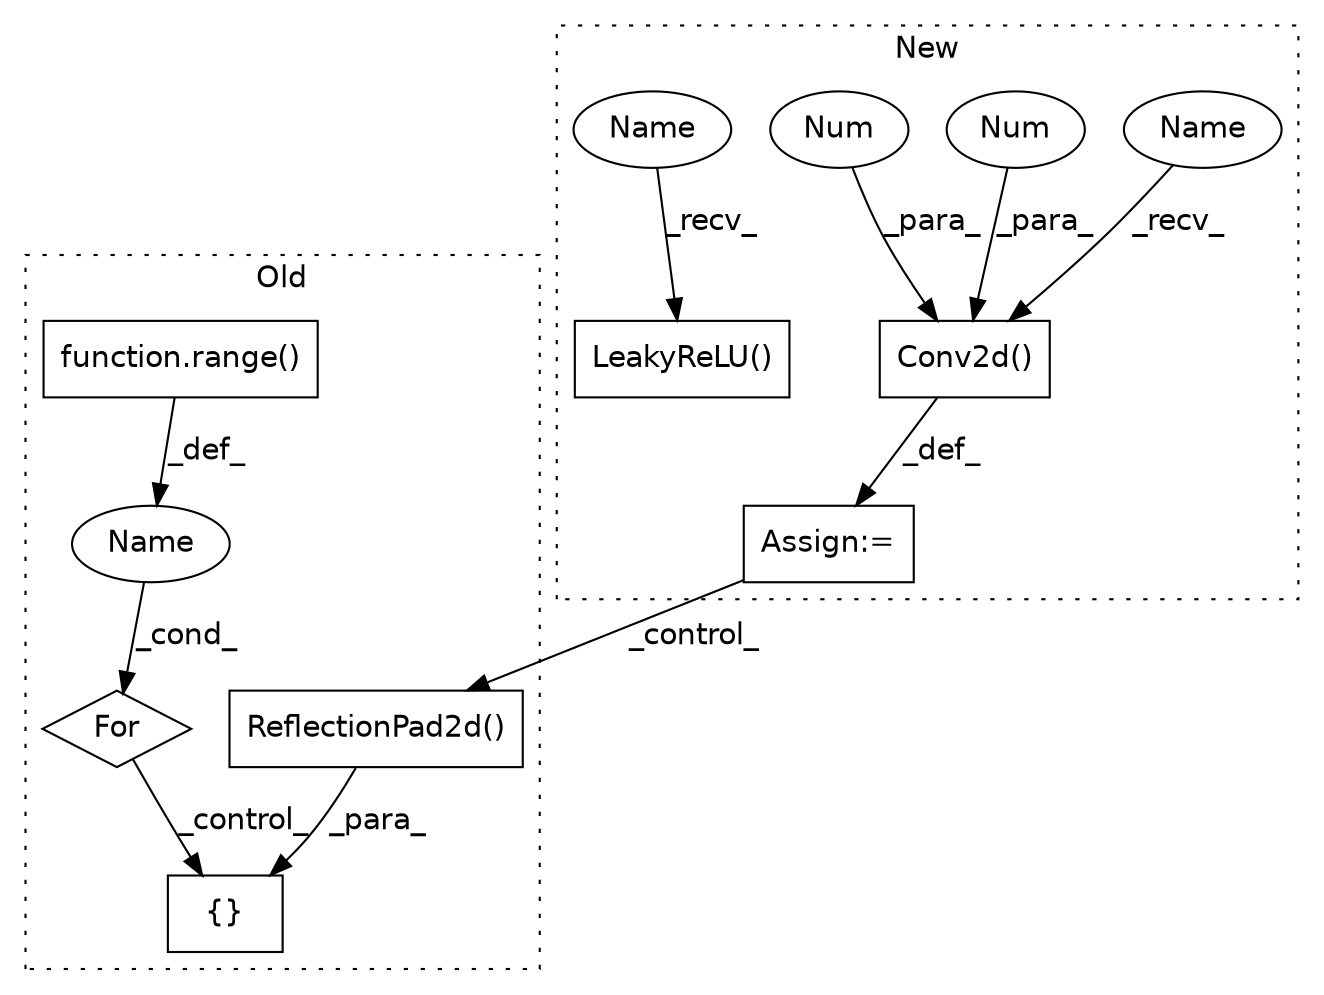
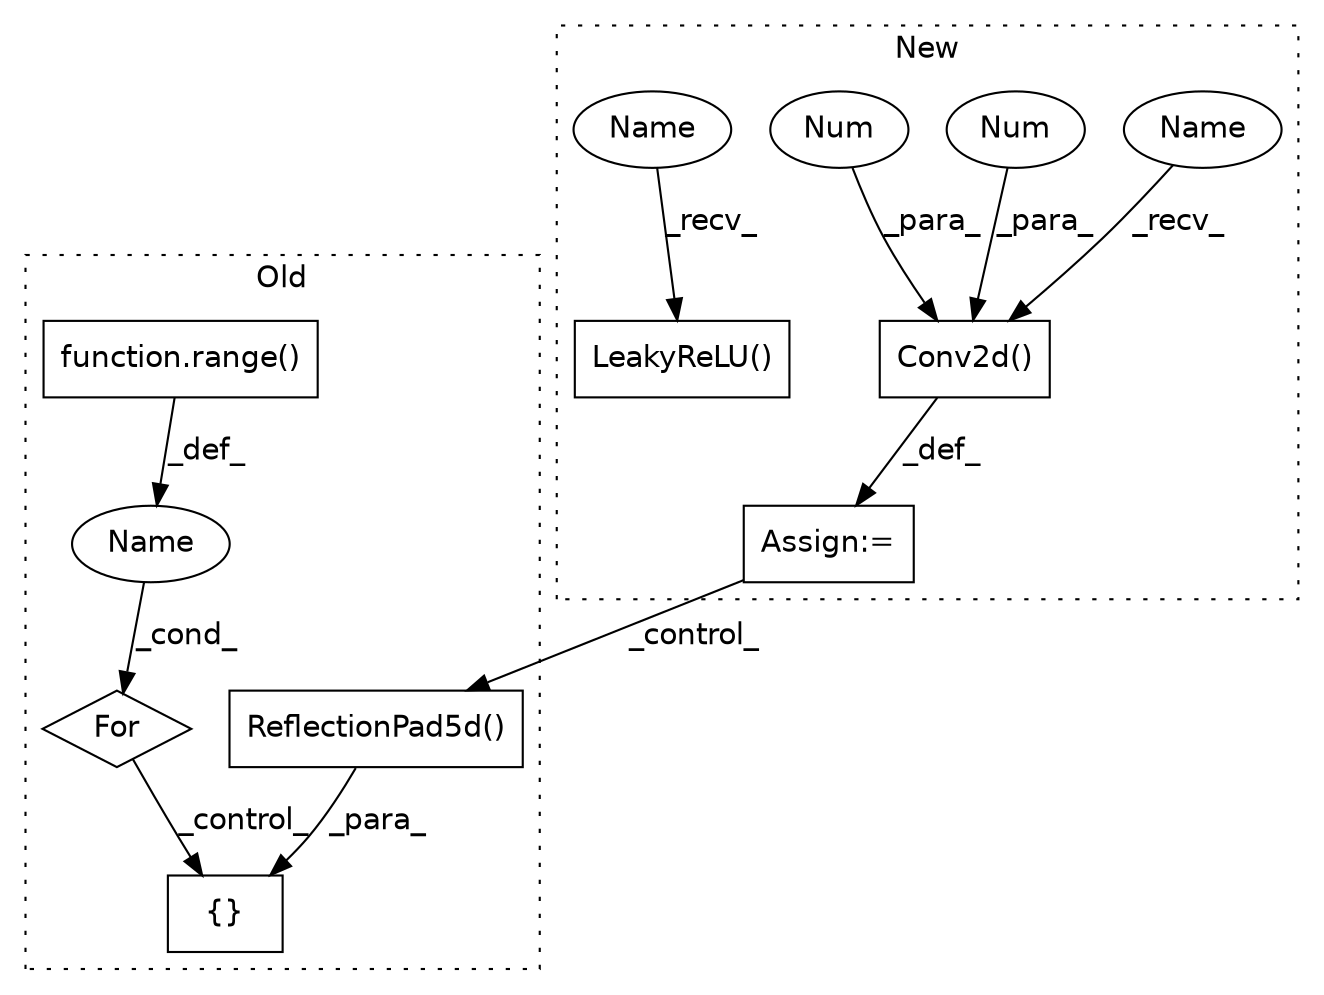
node "ReflectionPad2d()": label "ReflectionPad2d()" -> "ReflectionPad5d()"
